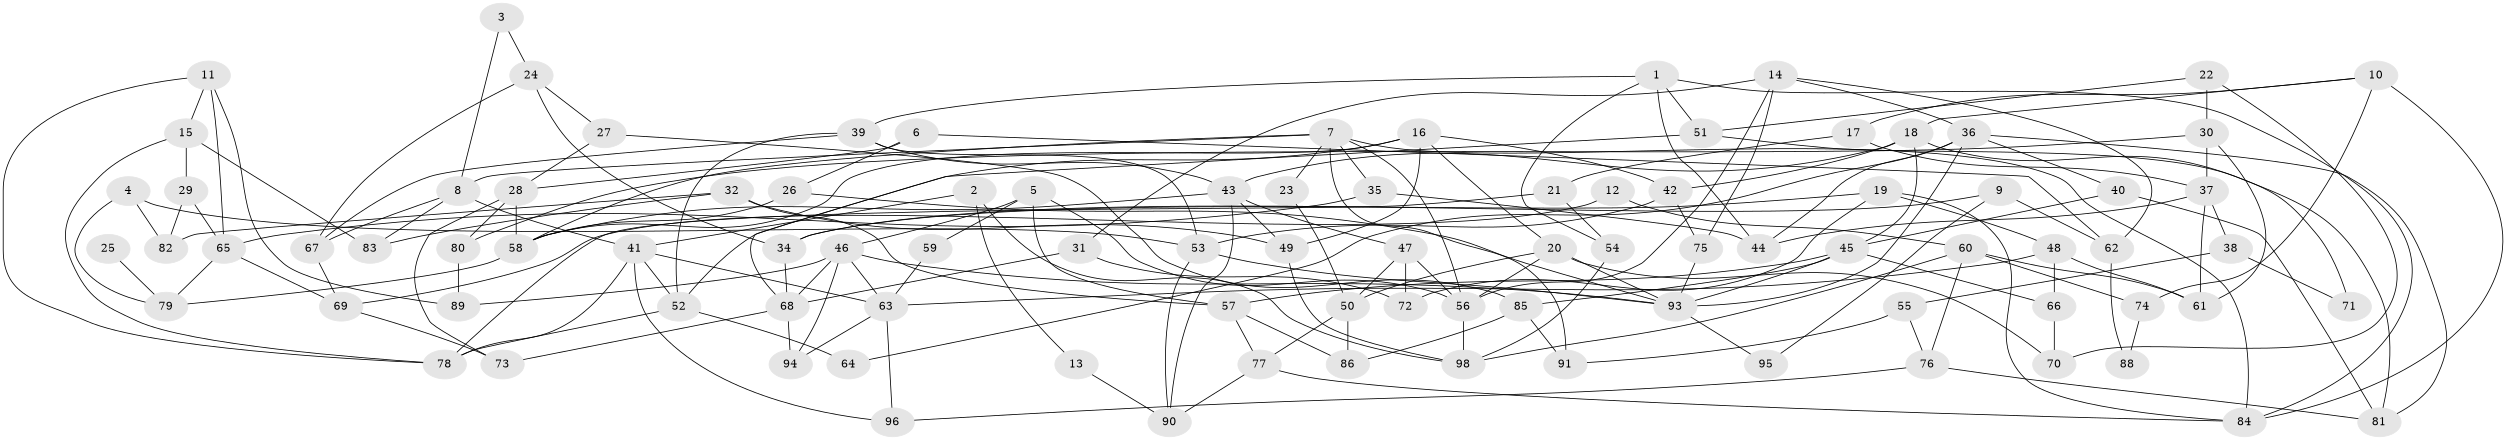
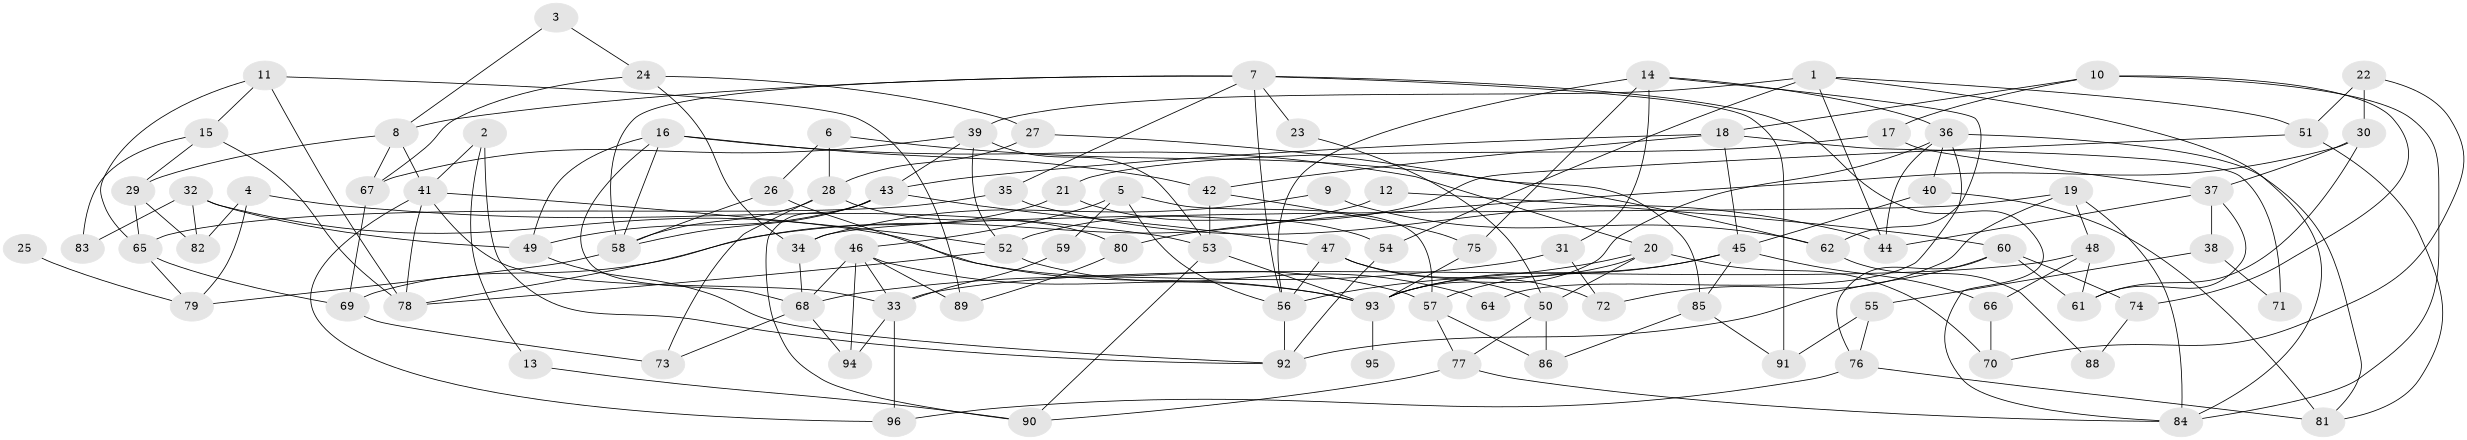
edge "8" -- "83": now "8" -- "29"
edge "9" -- "95": removed
node "63": label "63" -> "33"
node "98": label "98" -> "92"
